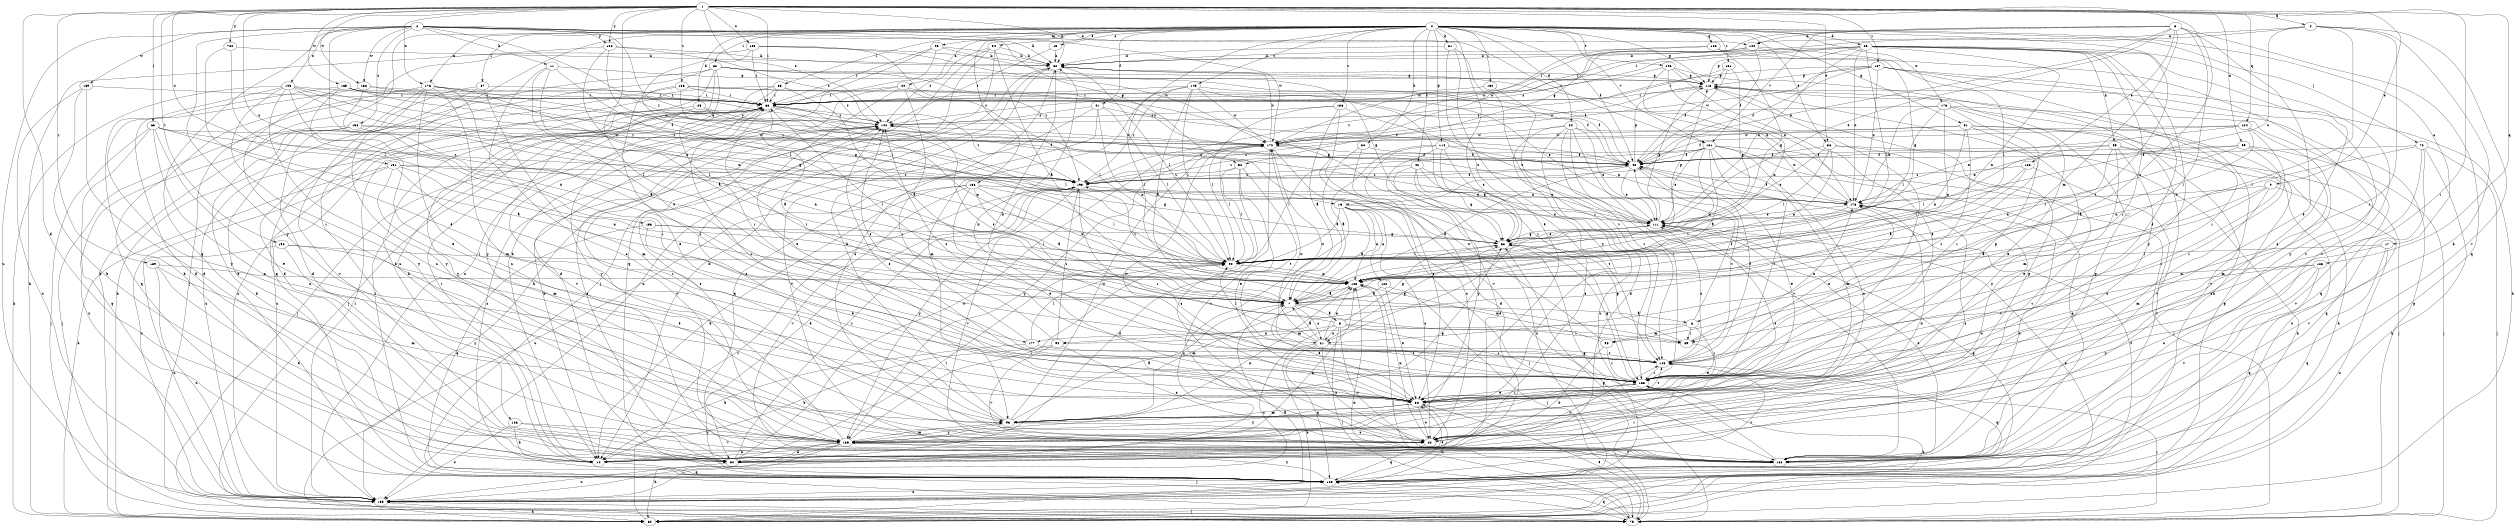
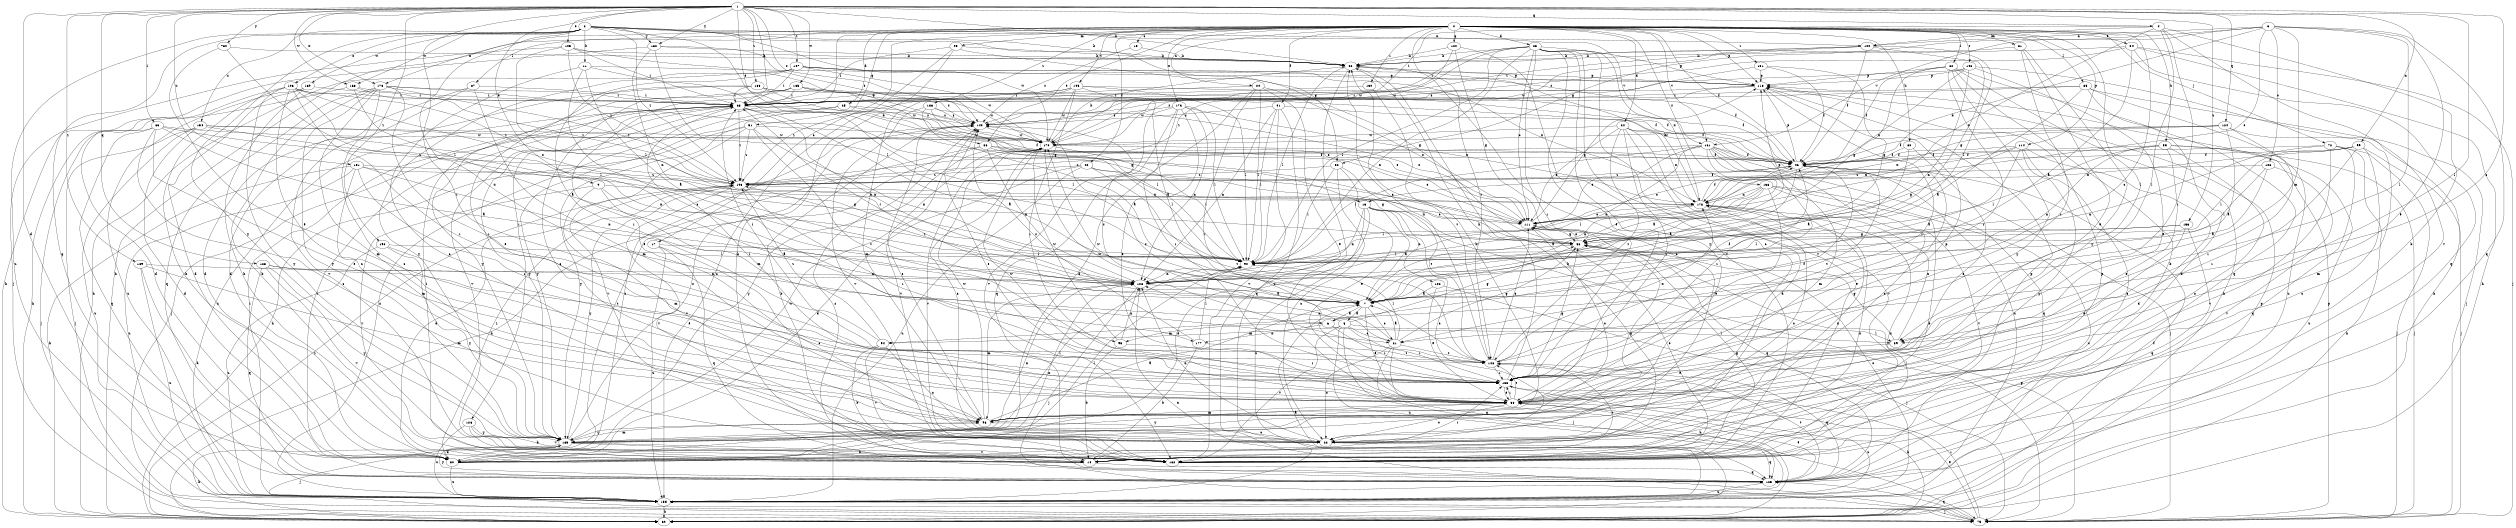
edge "23" -> "55": now "0" -> "55"
